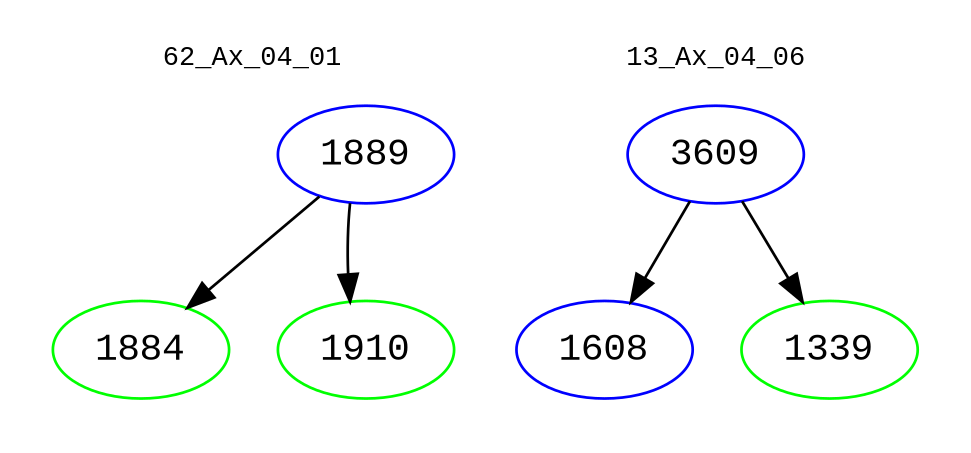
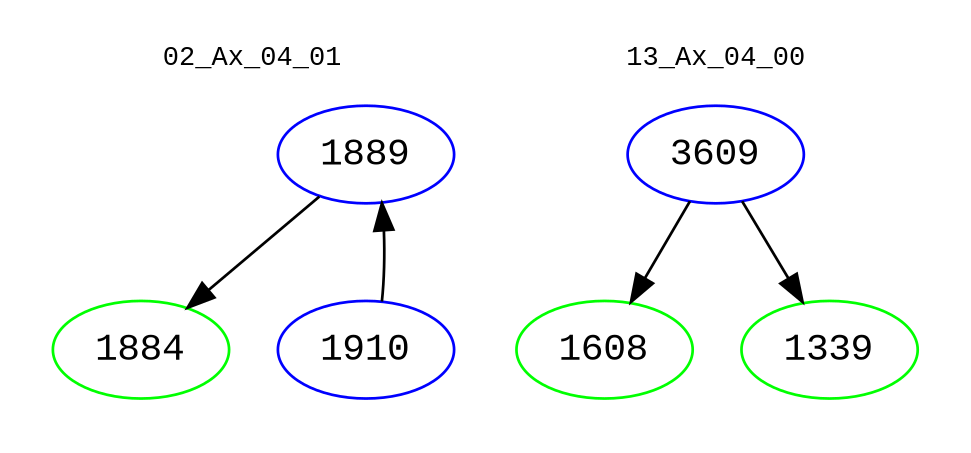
cluster "62_Ax_04_01": label "62_Ax_04_01" -> "02_Ax_04_01"
cluster "13_Ax_04_06": label "13_Ax_04_06" -> "13_Ax_04_00"
edge "1889" -> "1910": reversed
node "1910": color green -> blue
node "1608": color blue -> green
